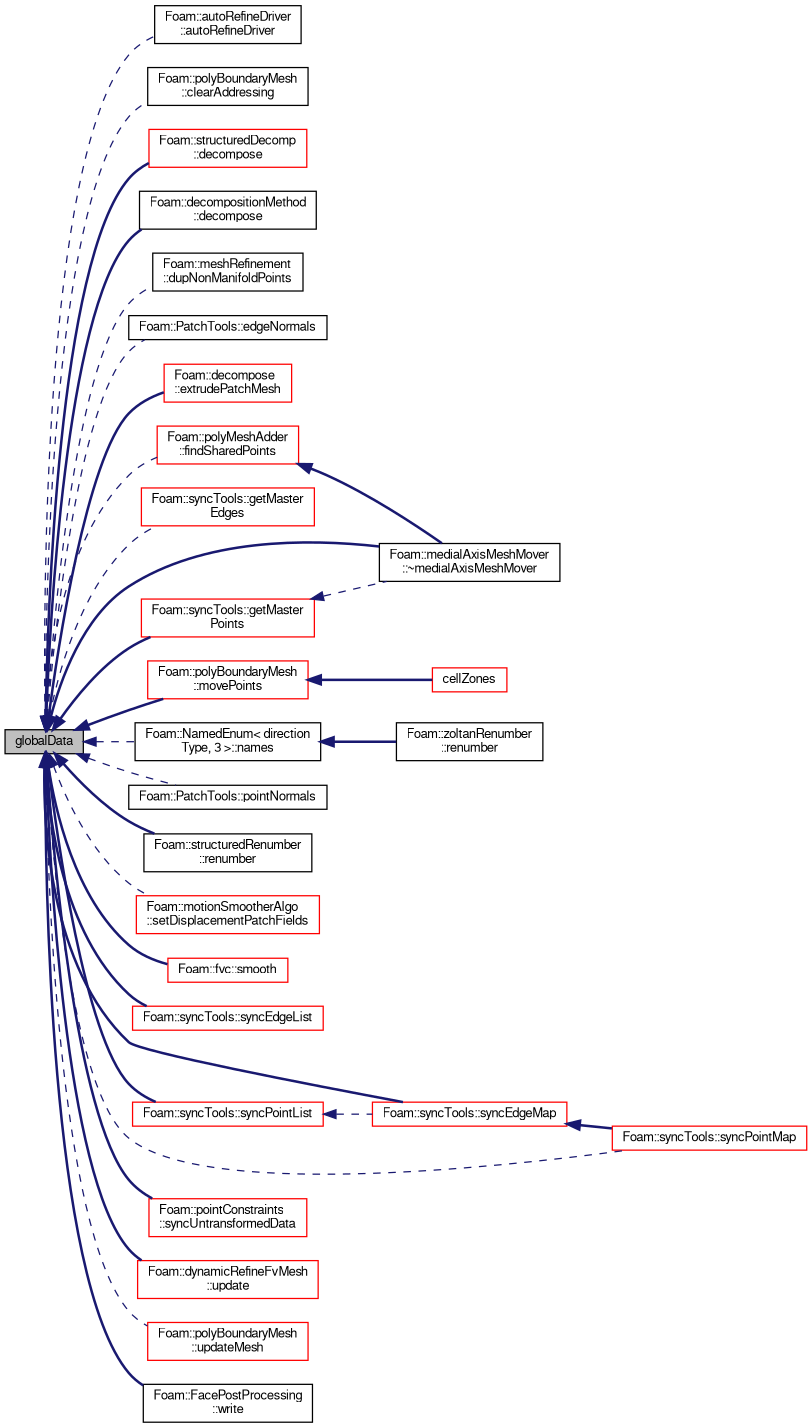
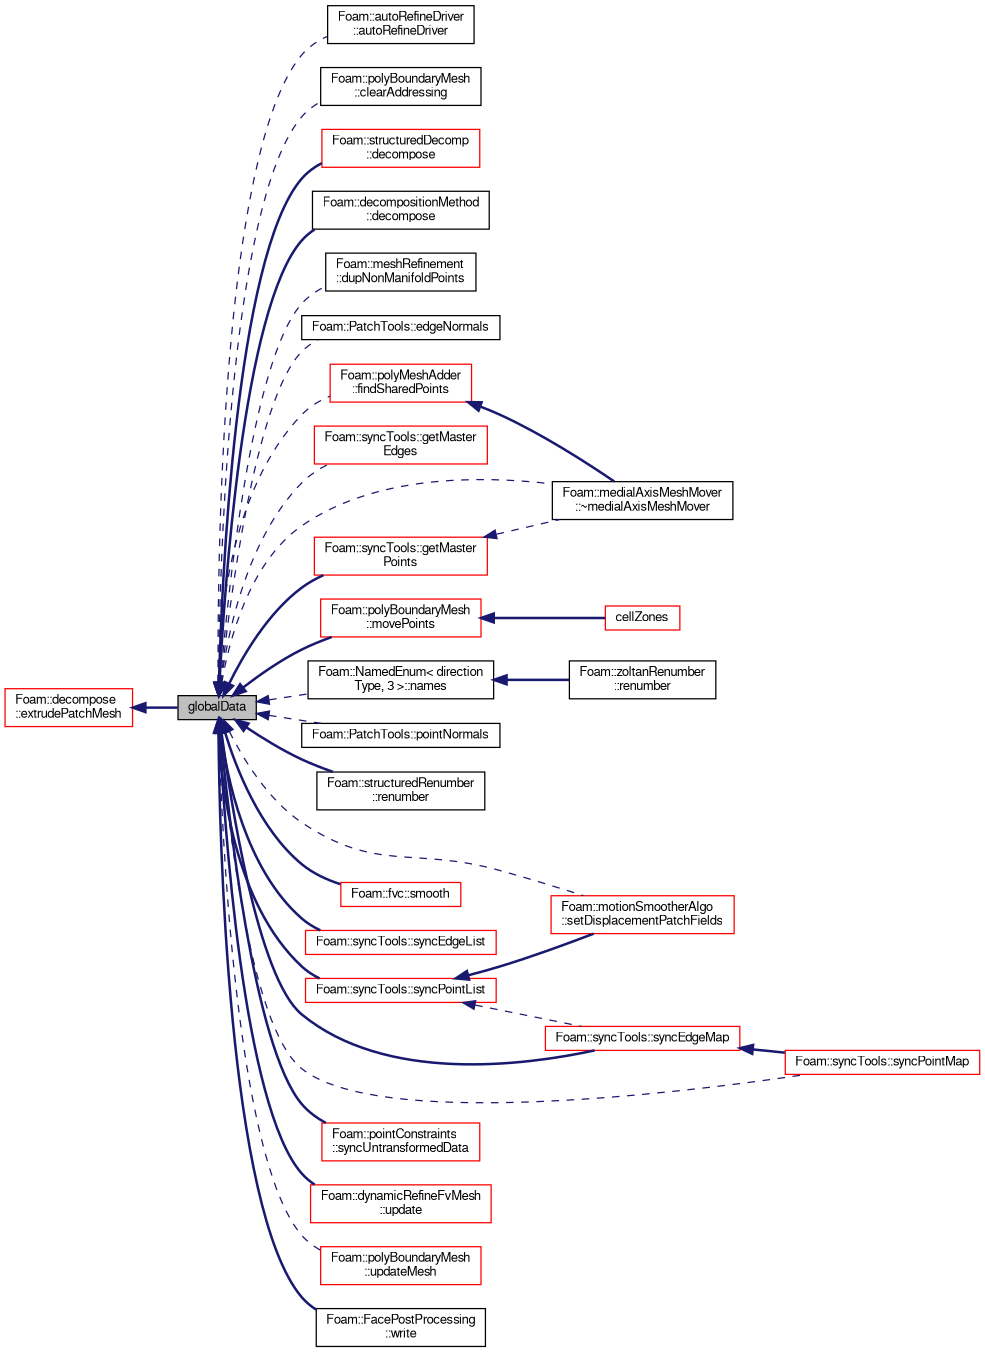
edge "Foam::decompose ::extrudePatchMesh" -> "globalData": reversed
edge "Foam::medialAxisMeshMover ::~medialAxisMeshMover" -> "globalData": style bold -> dashed
edge "Foam::motionSmootherAlgo ::setDisplacementPatchFields" -> "Foam::syncTools::syncPointList": added
